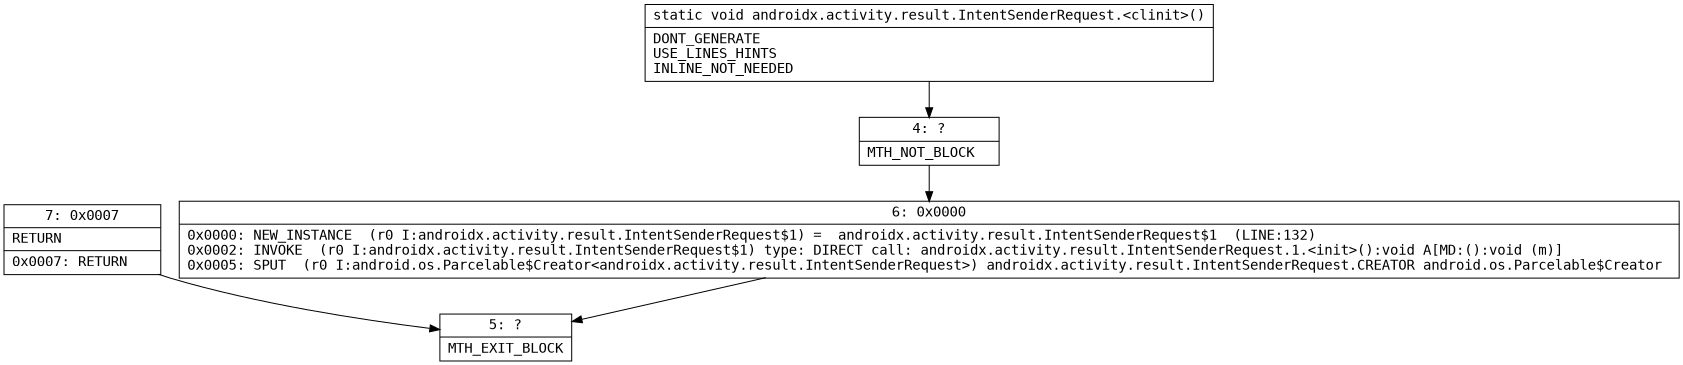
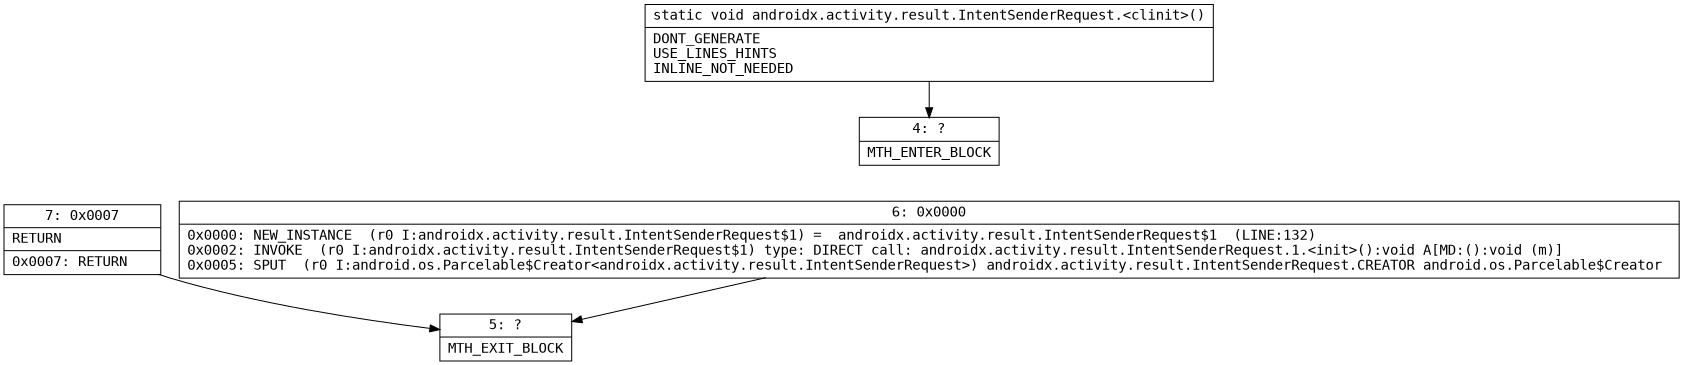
node "4: ?": text "MTH_NOT_BLOCK" -> "MTH_ENTER_BLOCK"
edge "4: ?" -> "6: 0x0000": removed
